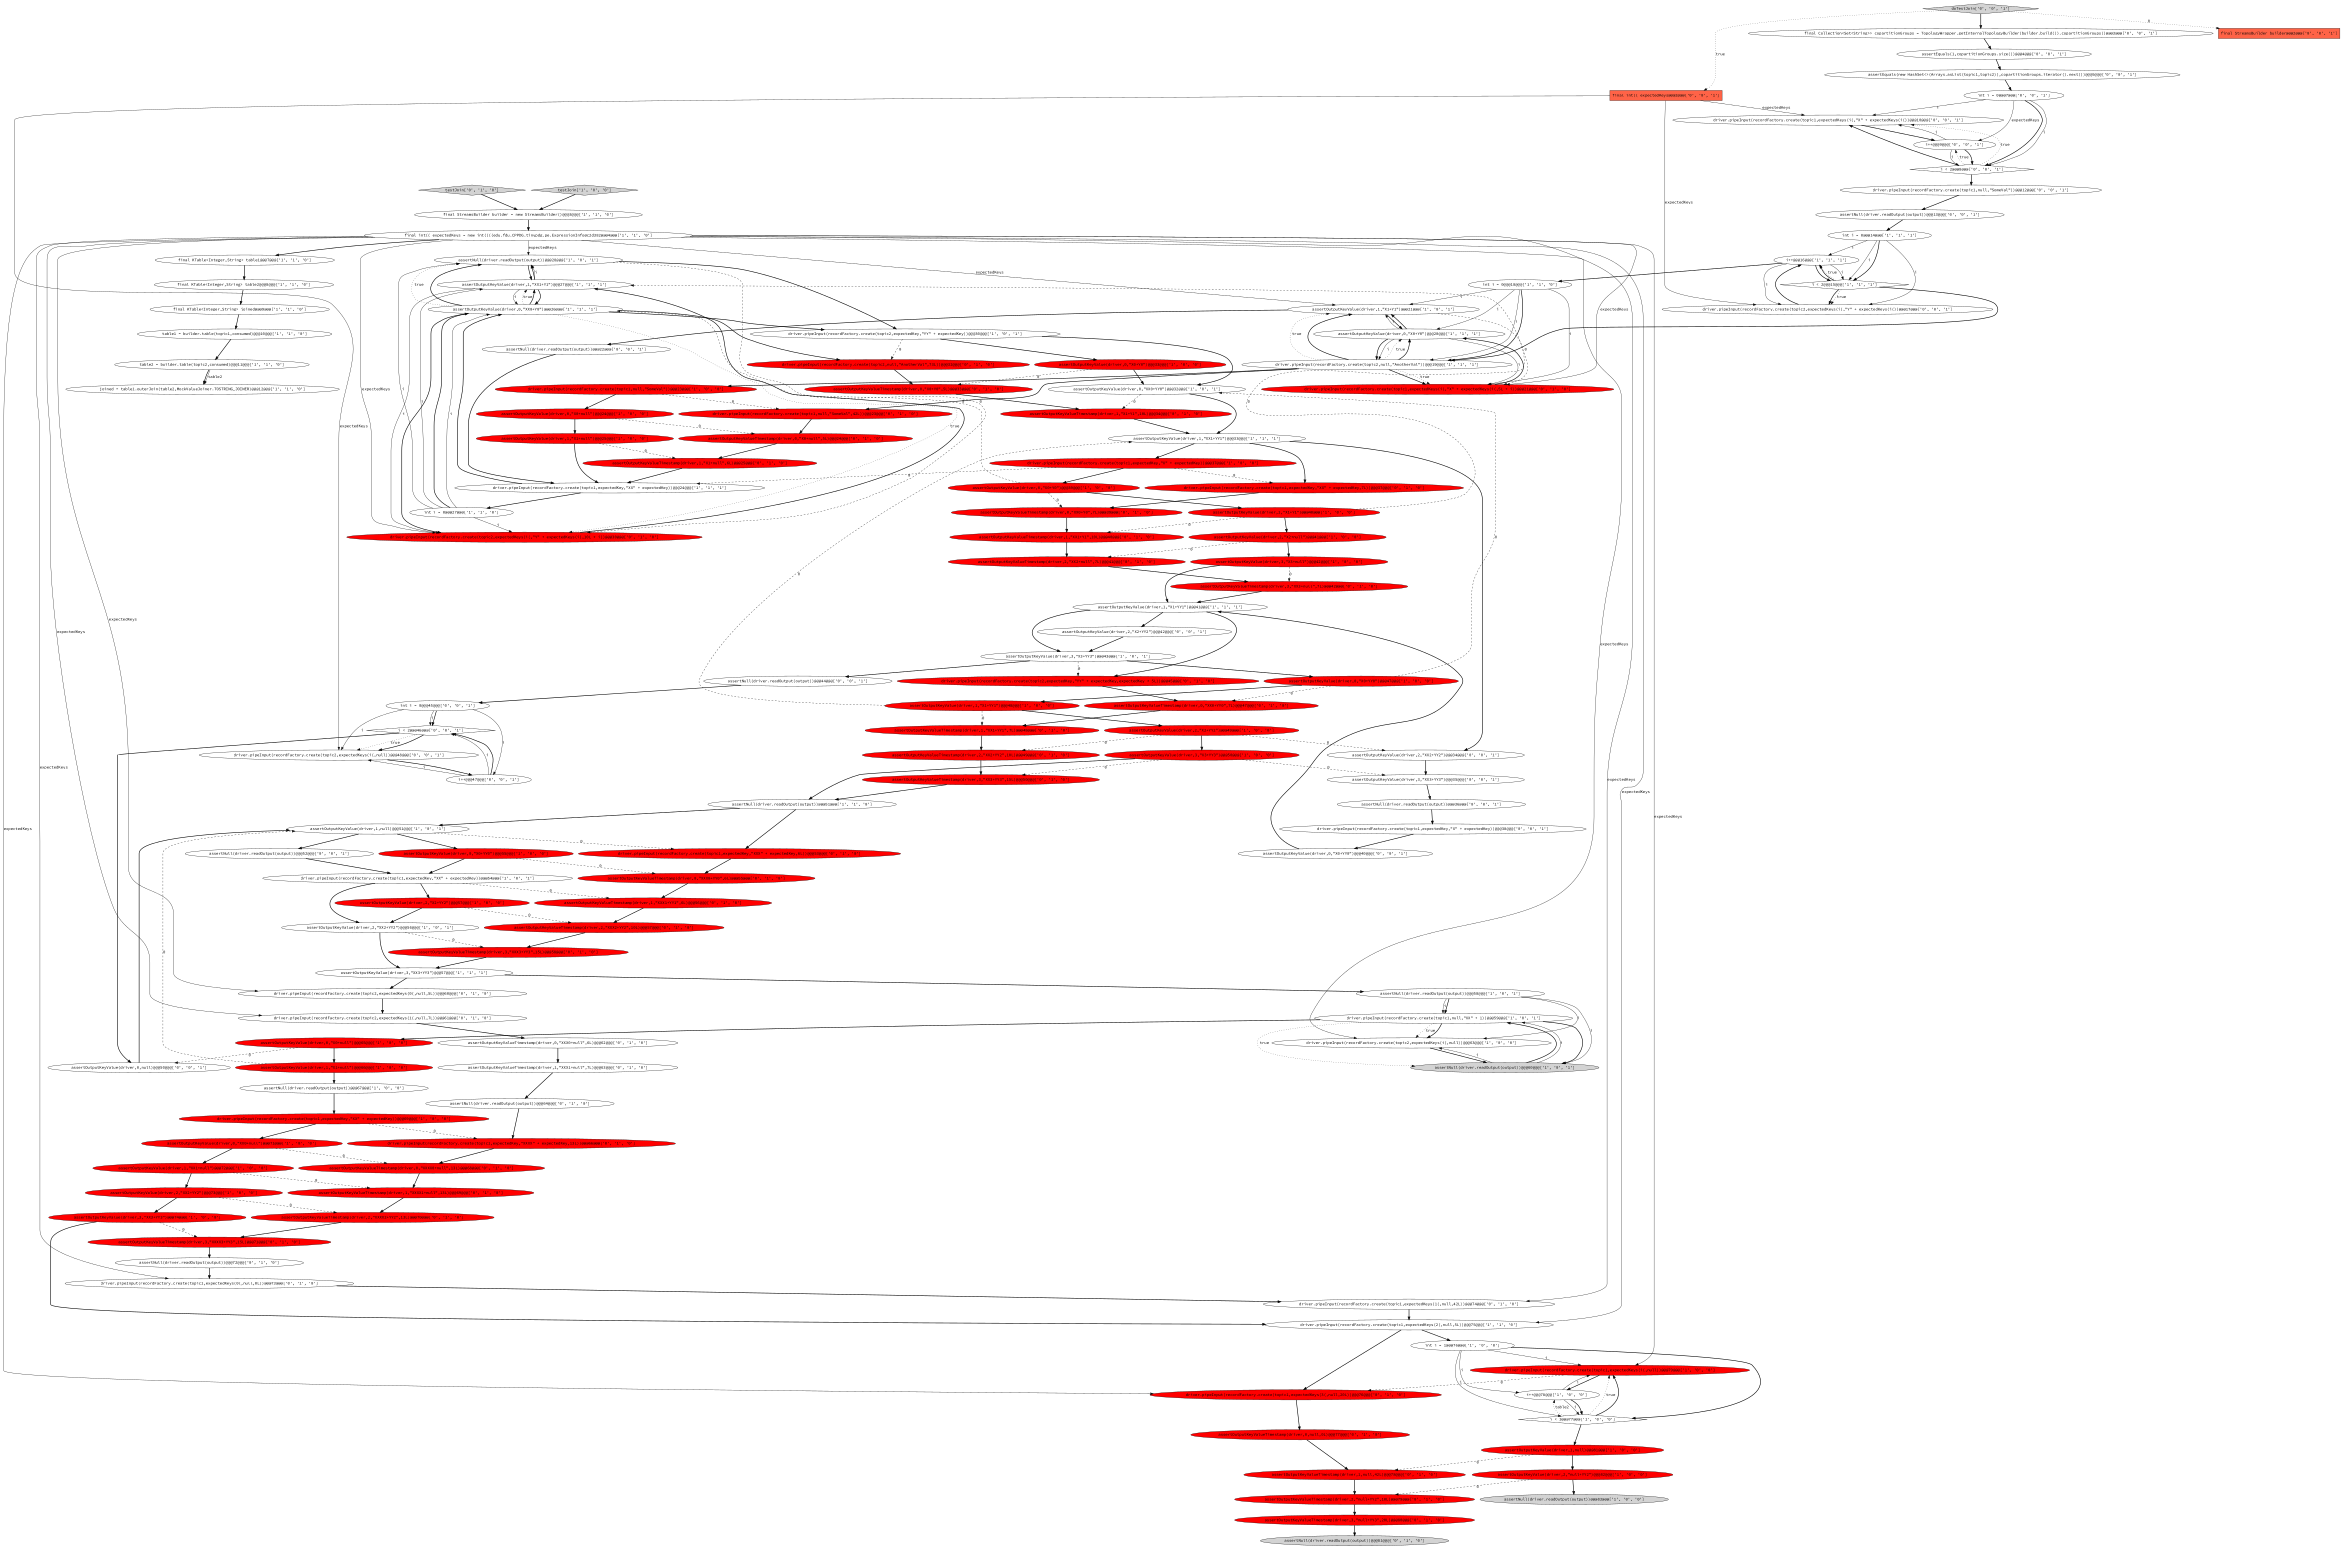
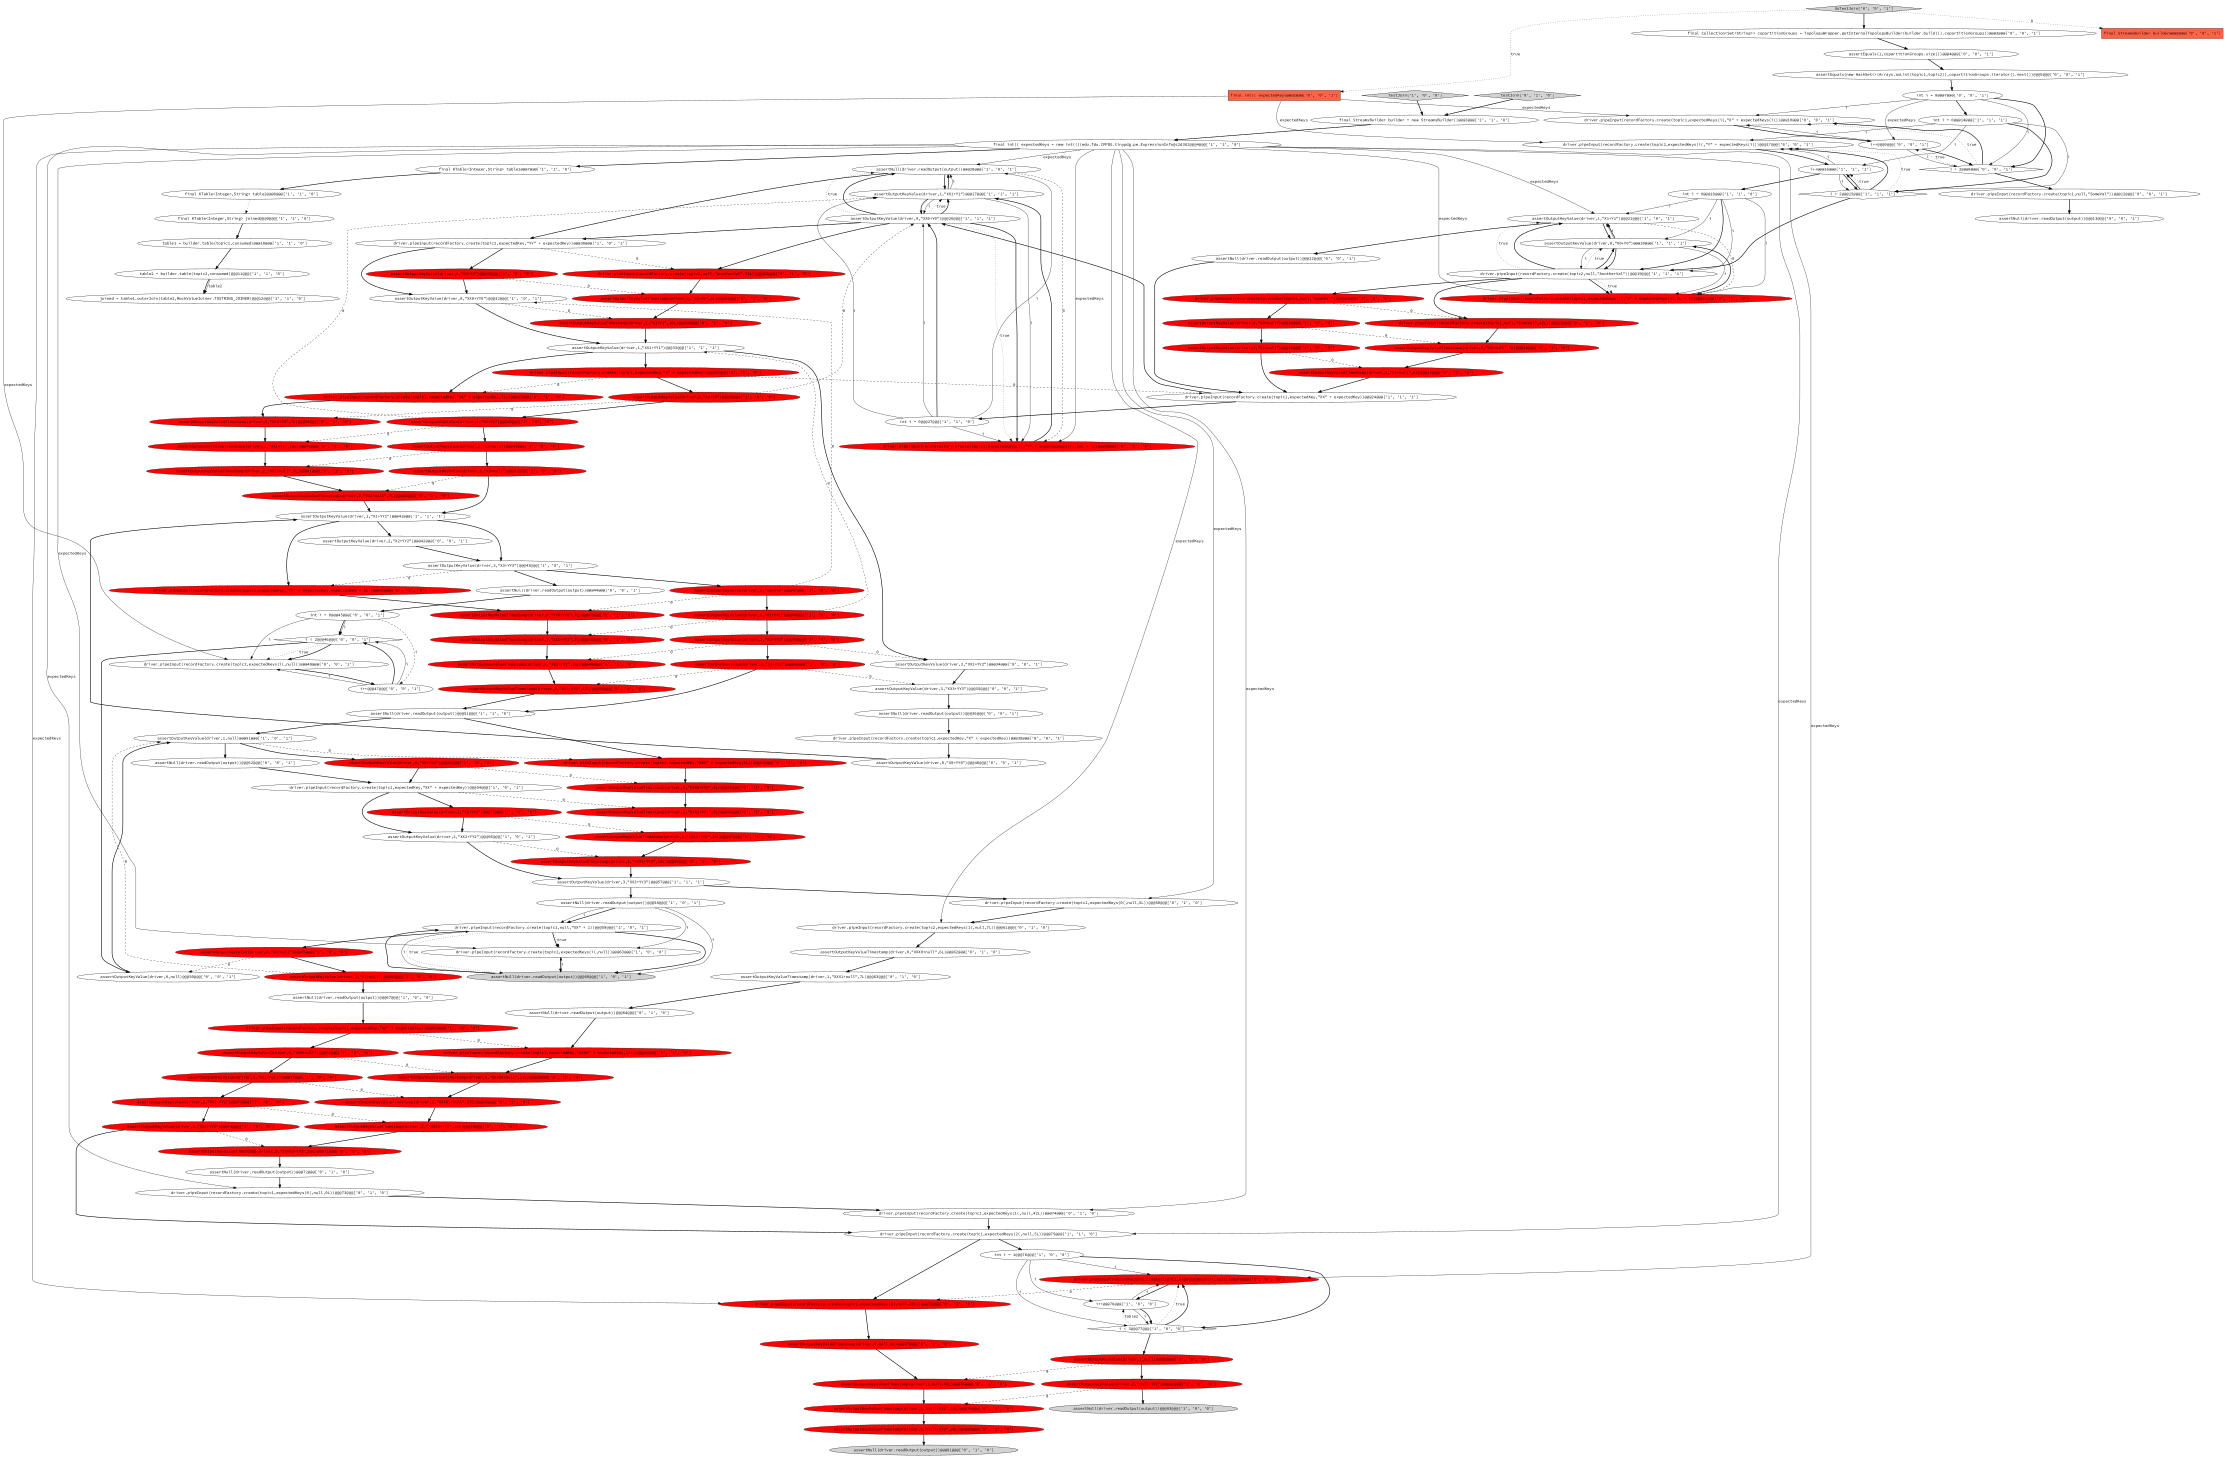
edge "assertNull(driver.readOutput(output))@@@13@@@['0', '0', '1']" -> "int i = 0@@@14@@@['1', '1', '1']": now "int i = 0@@@7@@@['0', '0', '1']" -> "int i = 0@@@14@@@['1', '1', '1']"
edge "final KTable<Integer,String> table2@@@8@@@['1', '1', '0']" -> "final KTable<Integer,String> joined@@@9@@@['1', '1', '0']": style bold -> dotted
edge "int i = 0@@@45@@@['0', '0', '1']" -> "i++@@@47@@@['0', '0', '1']": style solid -> dashed
